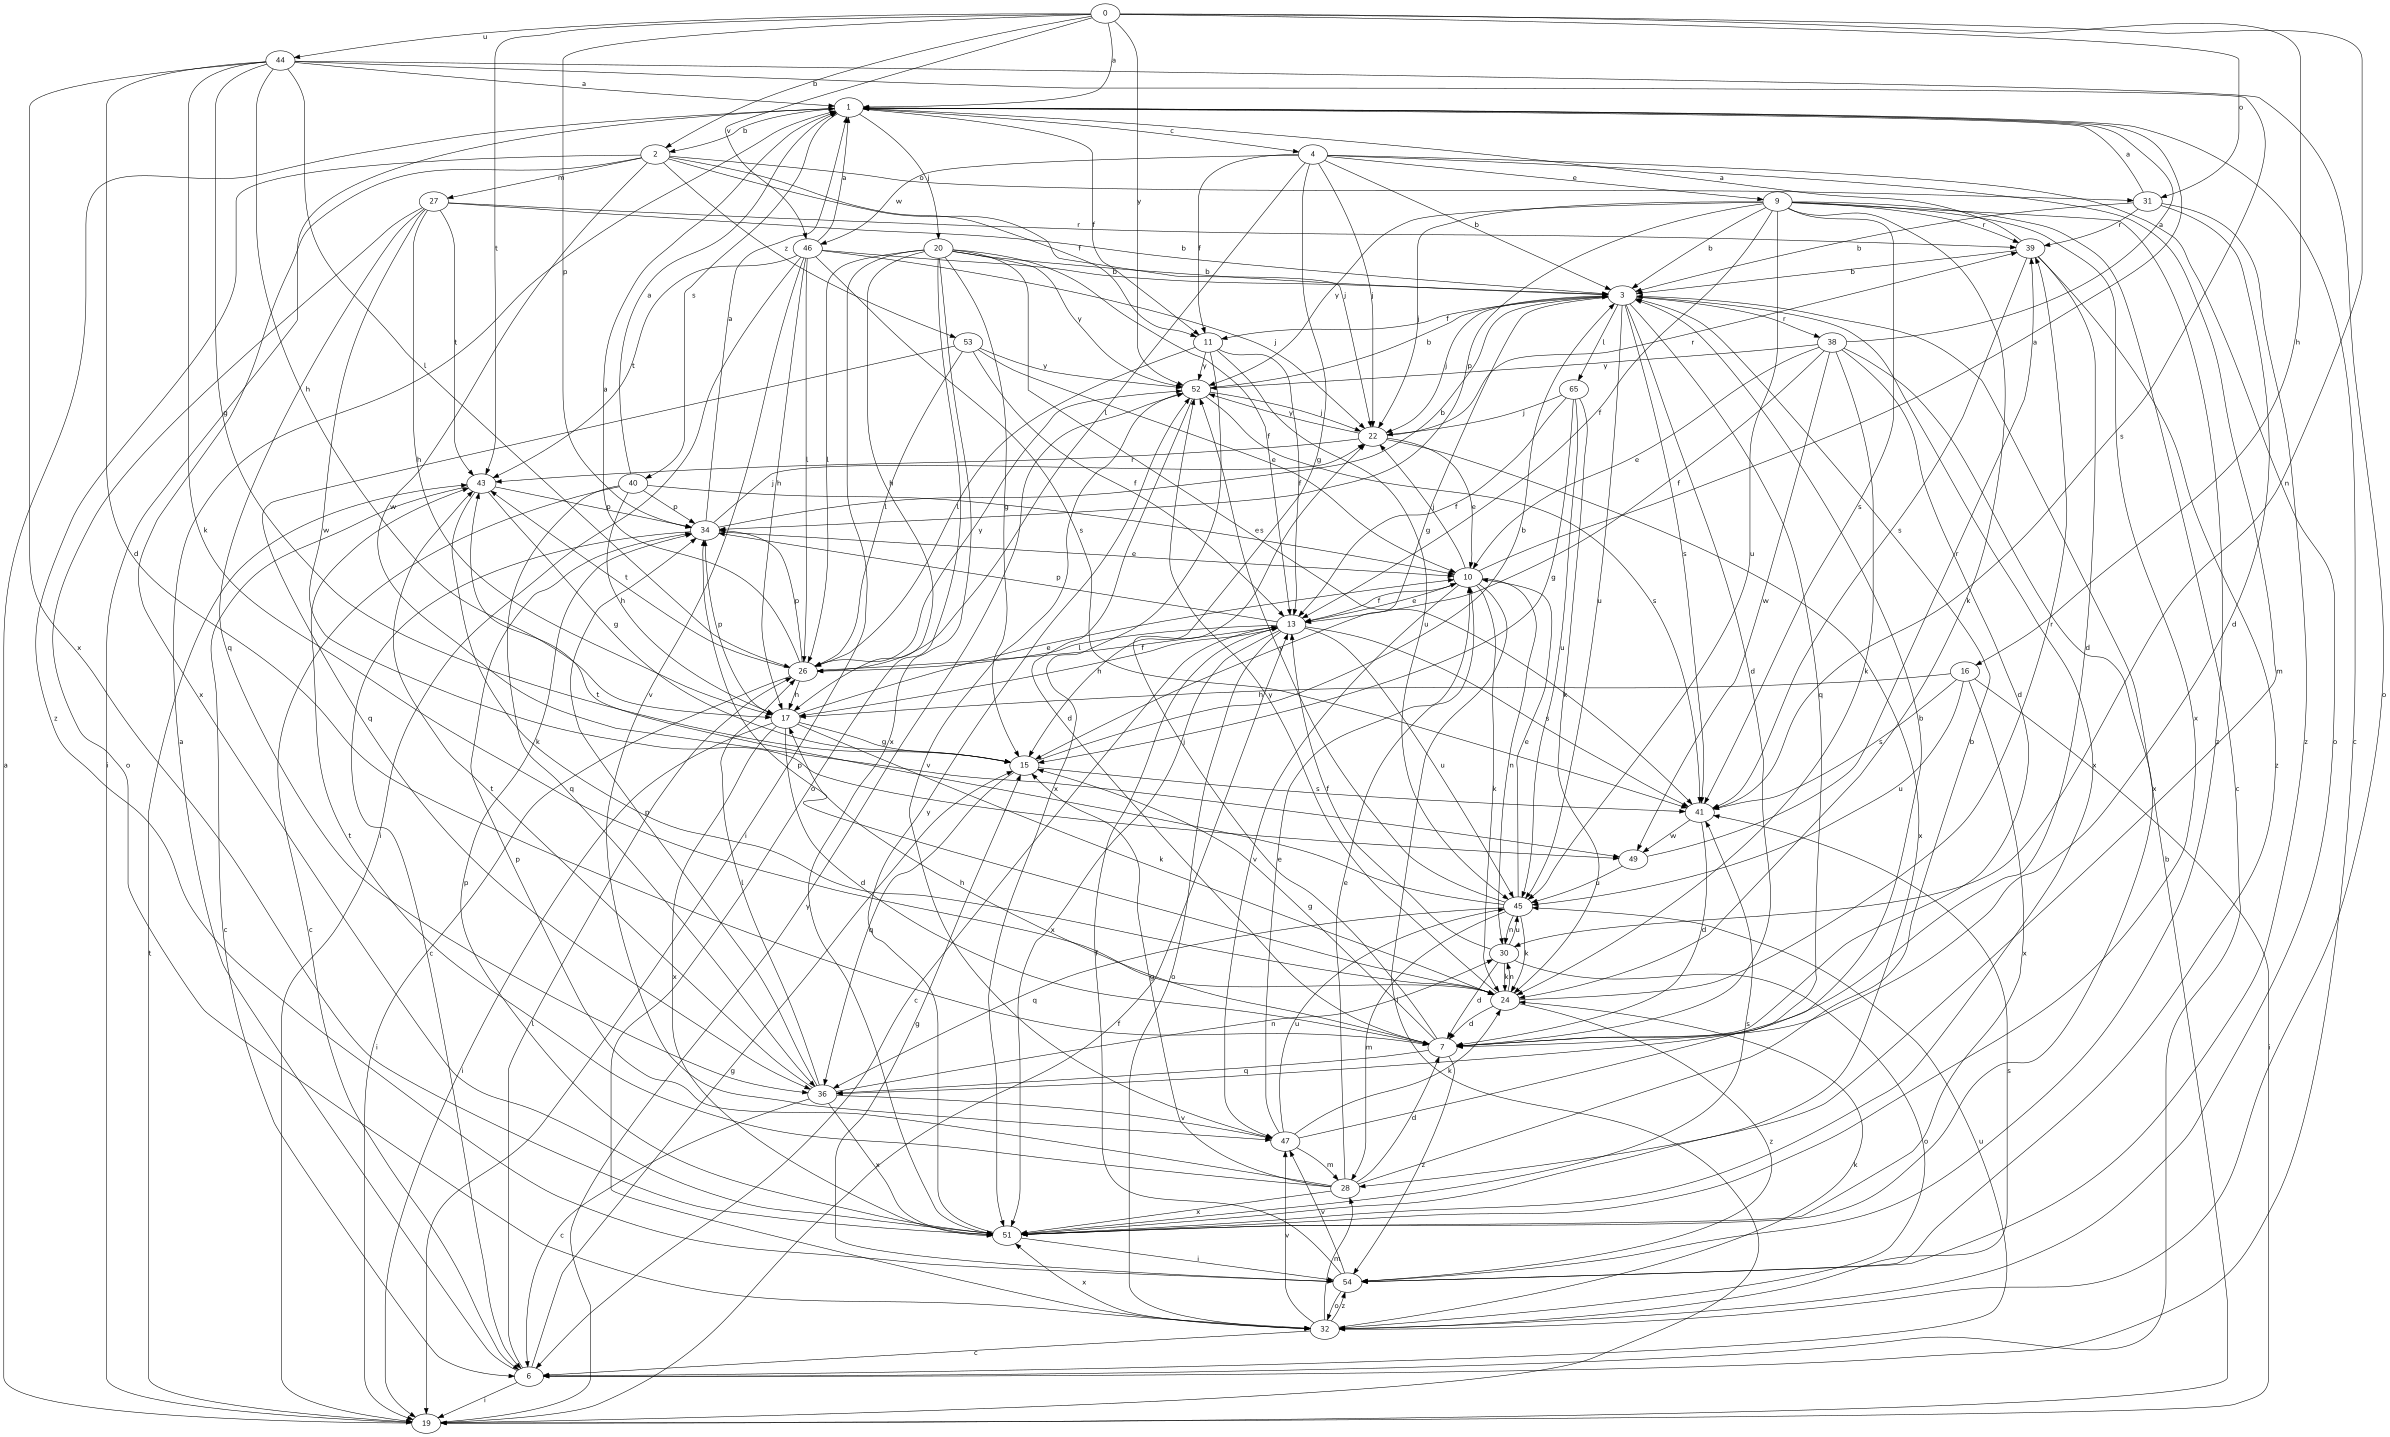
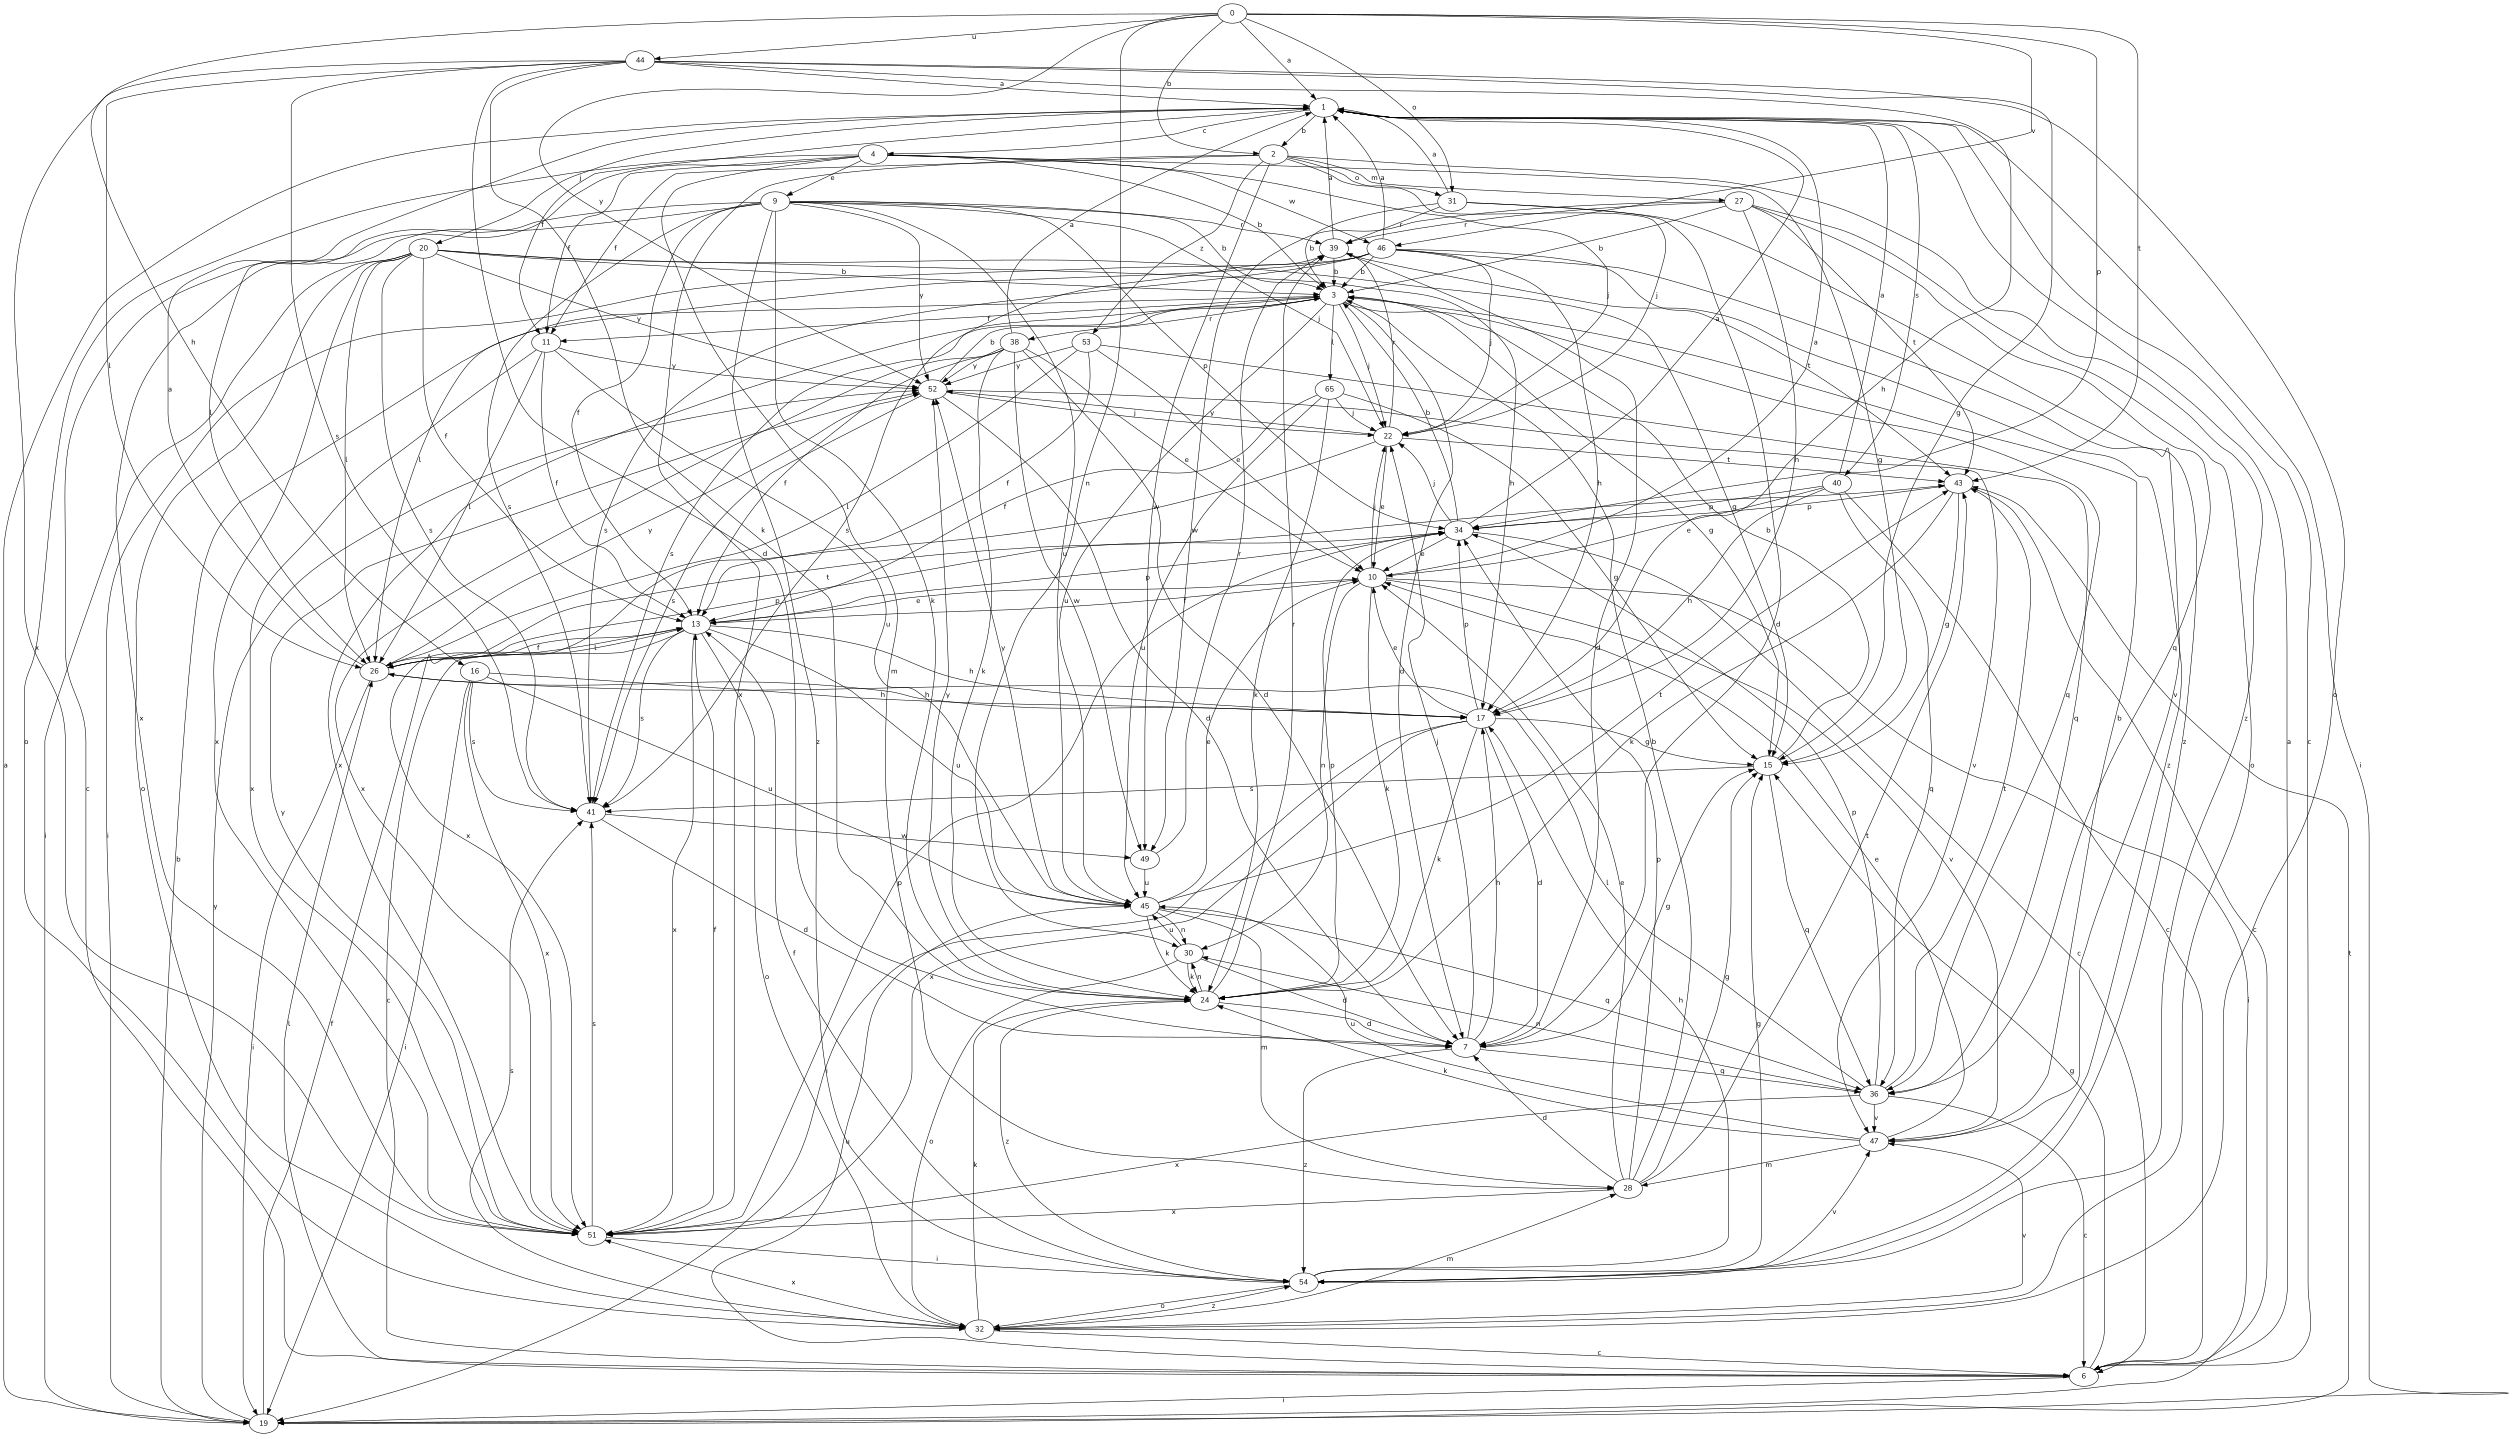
edge "22" -> "43": label "r" -> "t"
edge "30" -> "13": now "51" -> "13"
edge "54" -> "17": added, label "h"
